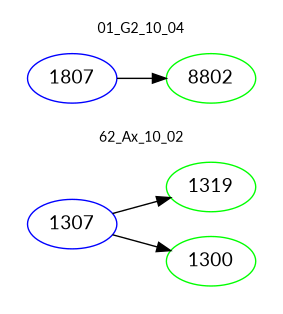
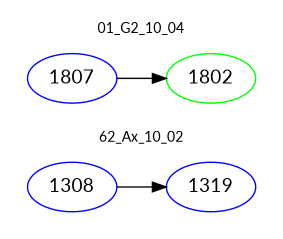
node "8802": label "8802" -> "1802"
node "1319": color green -> blue
node "1307": label "1307" -> "1308"
node "1300": removed
